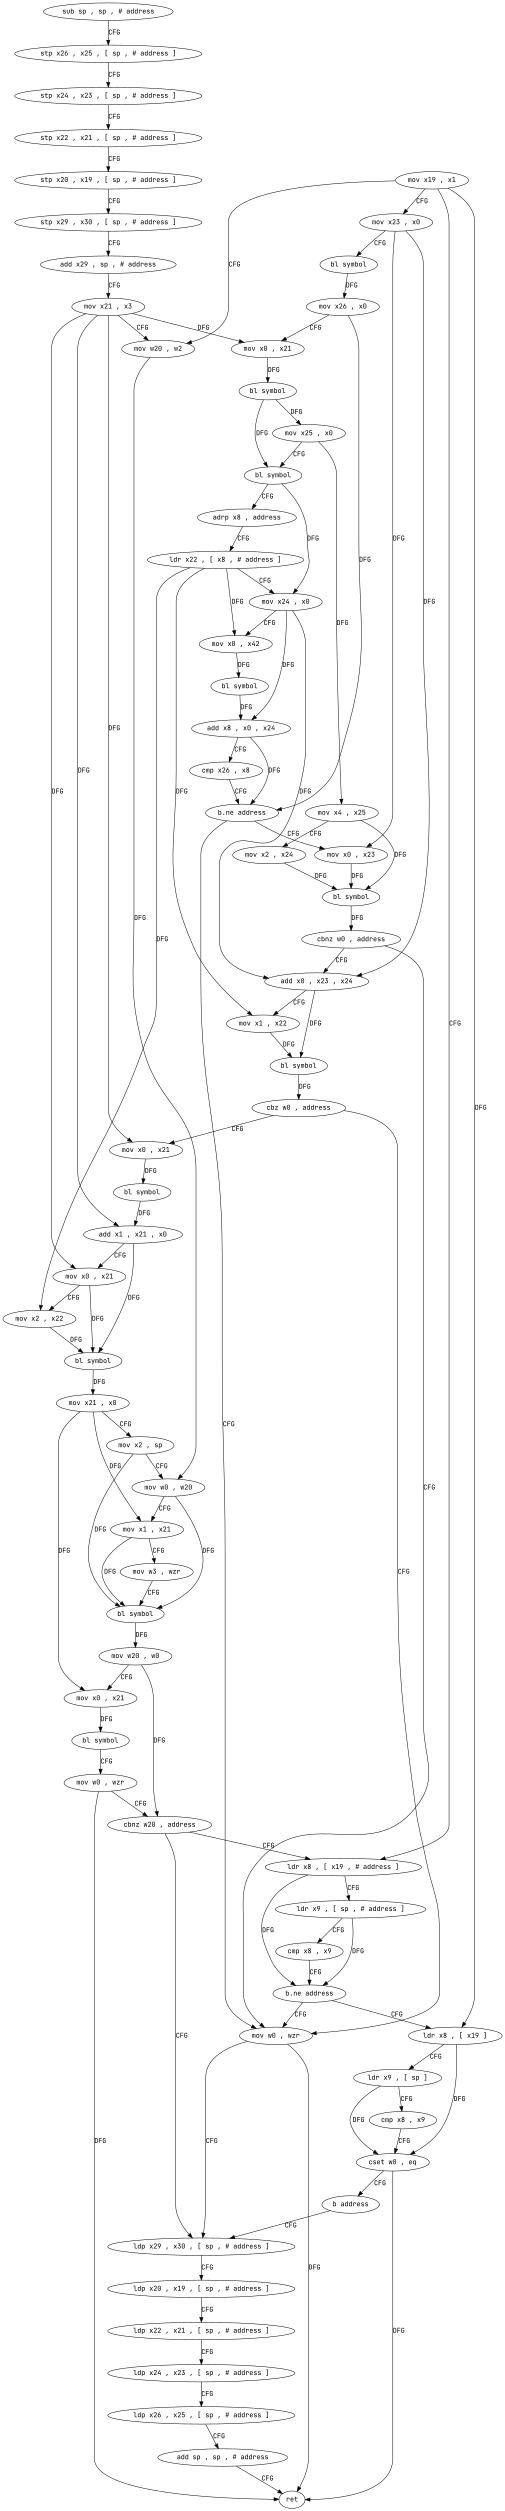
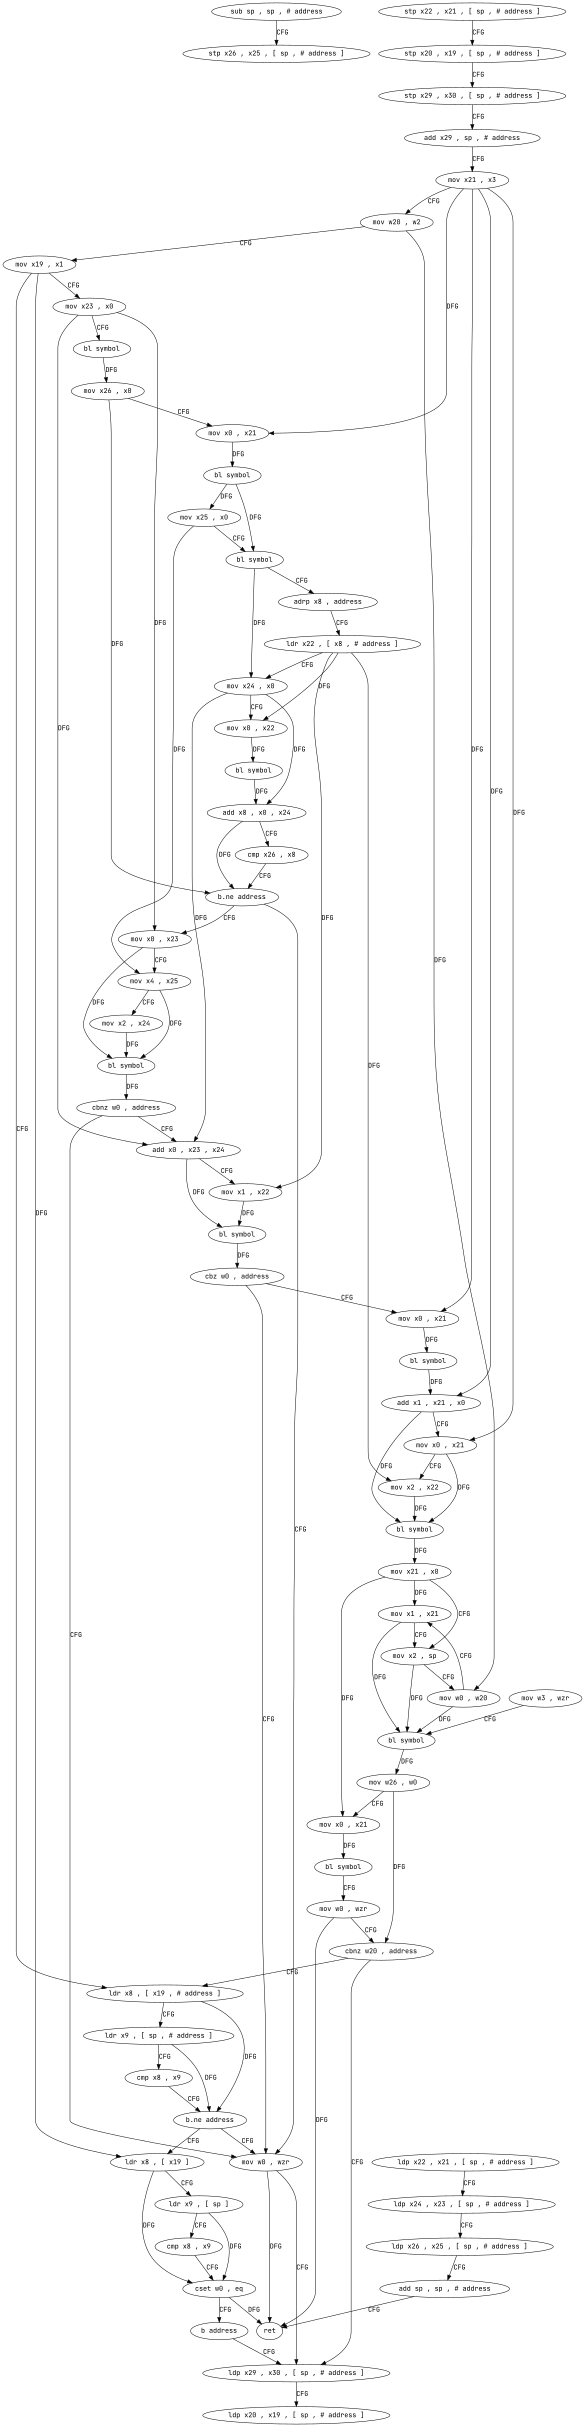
node "stp x24 , x23 , [ sp , # address ]": removed
edge "mov x19 , x1" -> "mov w20 , w2": reversed
node "mov x0 , x42": label "mov x0 , x42" -> "mov x0 , x22"
edge "mov x0 , x23" -> "mov x4 , x25": added, label "CFG"
edge "mov x1 , x21" -> "mov w3 , wzr": now "mov x1 , x21" -> "mov x2 , sp"
node "mov w20 , w0": label "mov w20 , w0" -> "mov w26 , w0"
edge "ldp x20 , x19 , [ sp , # address ]" -> "ldp x22 , x21 , [ sp , # address ]": removed, label "CFG"
